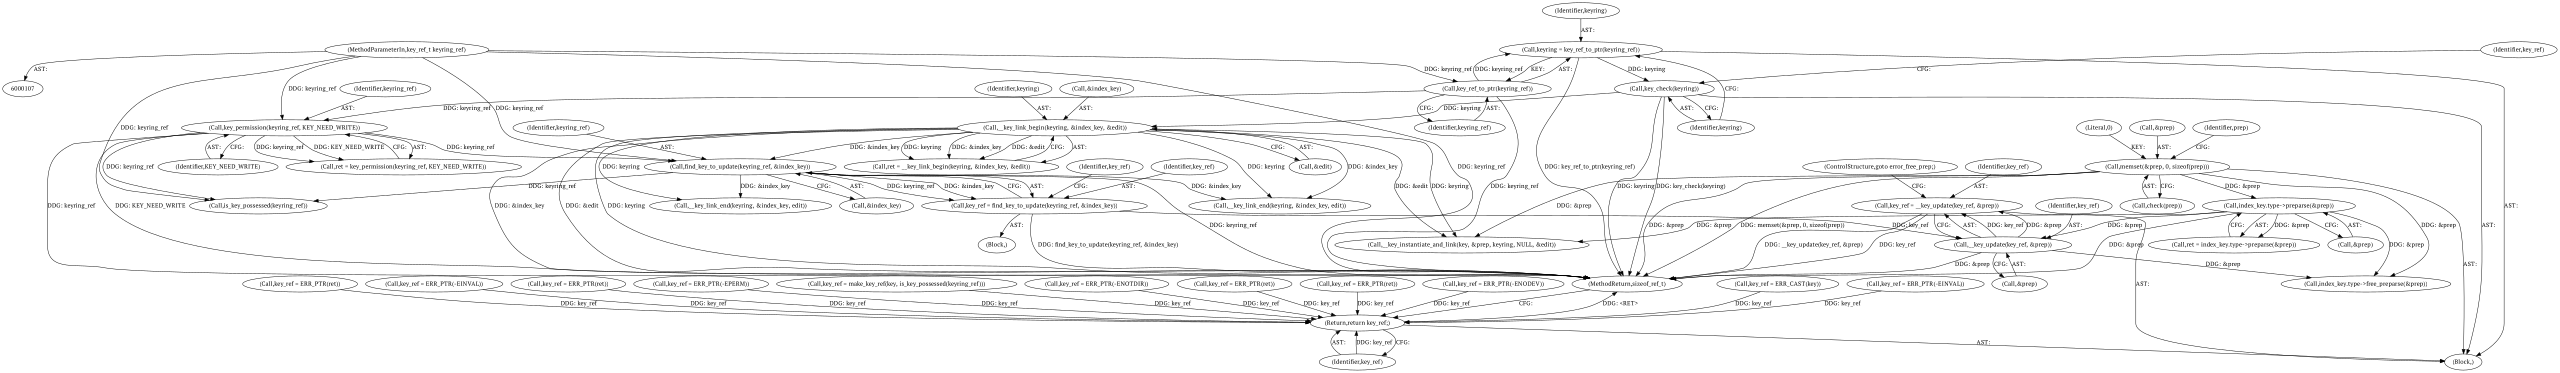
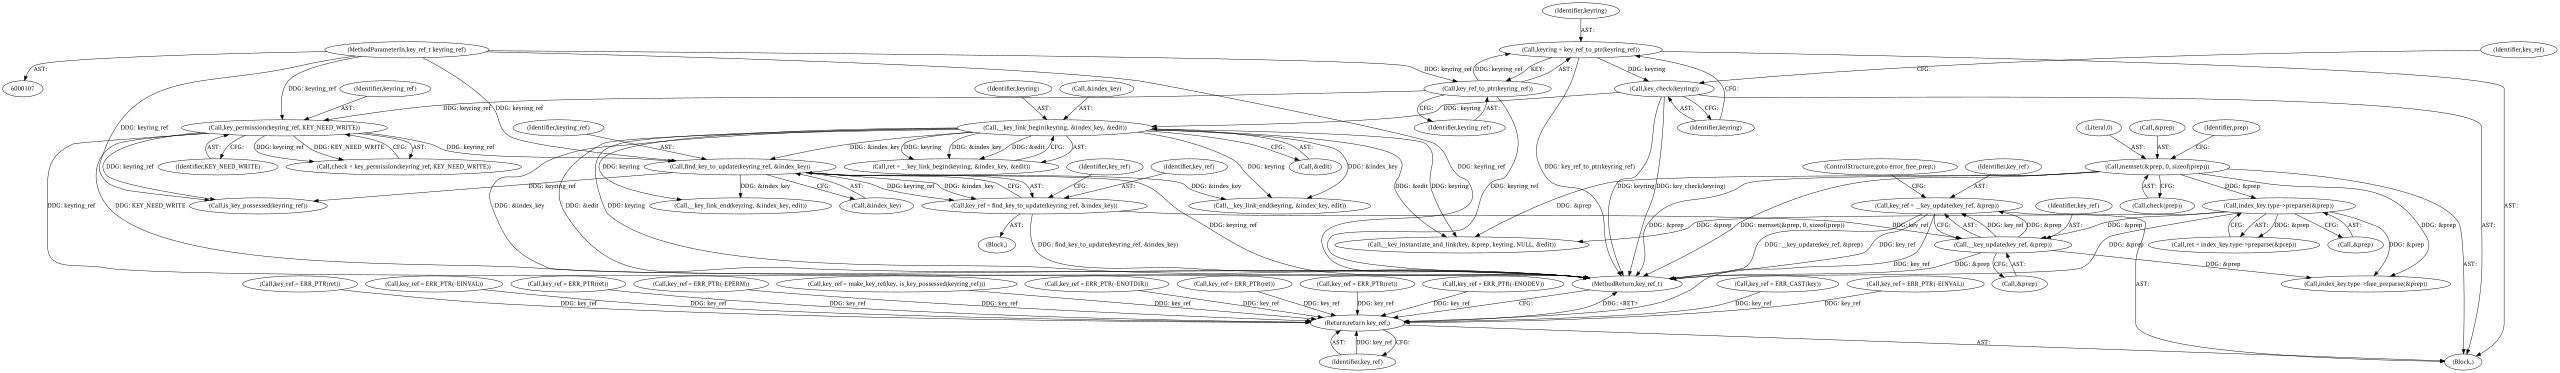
edge "(Literal,0)" -> "(Call,memset(&prep, 0, sizeof(prep)))": label "KEY: " -> "AST: "
node "(Call,ret = key_permission(keyring_ref, KEY_NEED_WRITE))": label "(Call,ret = key_permission(keyring_ref, KEY_NEED_WRITE))" -> "(Call,check = key_permission(keyring_ref, KEY_NEED_WRITE))"
node "(MethodReturn,sizeof_ref_t)": label "(MethodReturn,sizeof_ref_t)" -> "(MethodReturn,key_ref_t)"
edge "(Call,key_ref = __key_update(key_ref, &prep))" -> "(Return,return key_ref;)": added, label "DDG: key_ref"
